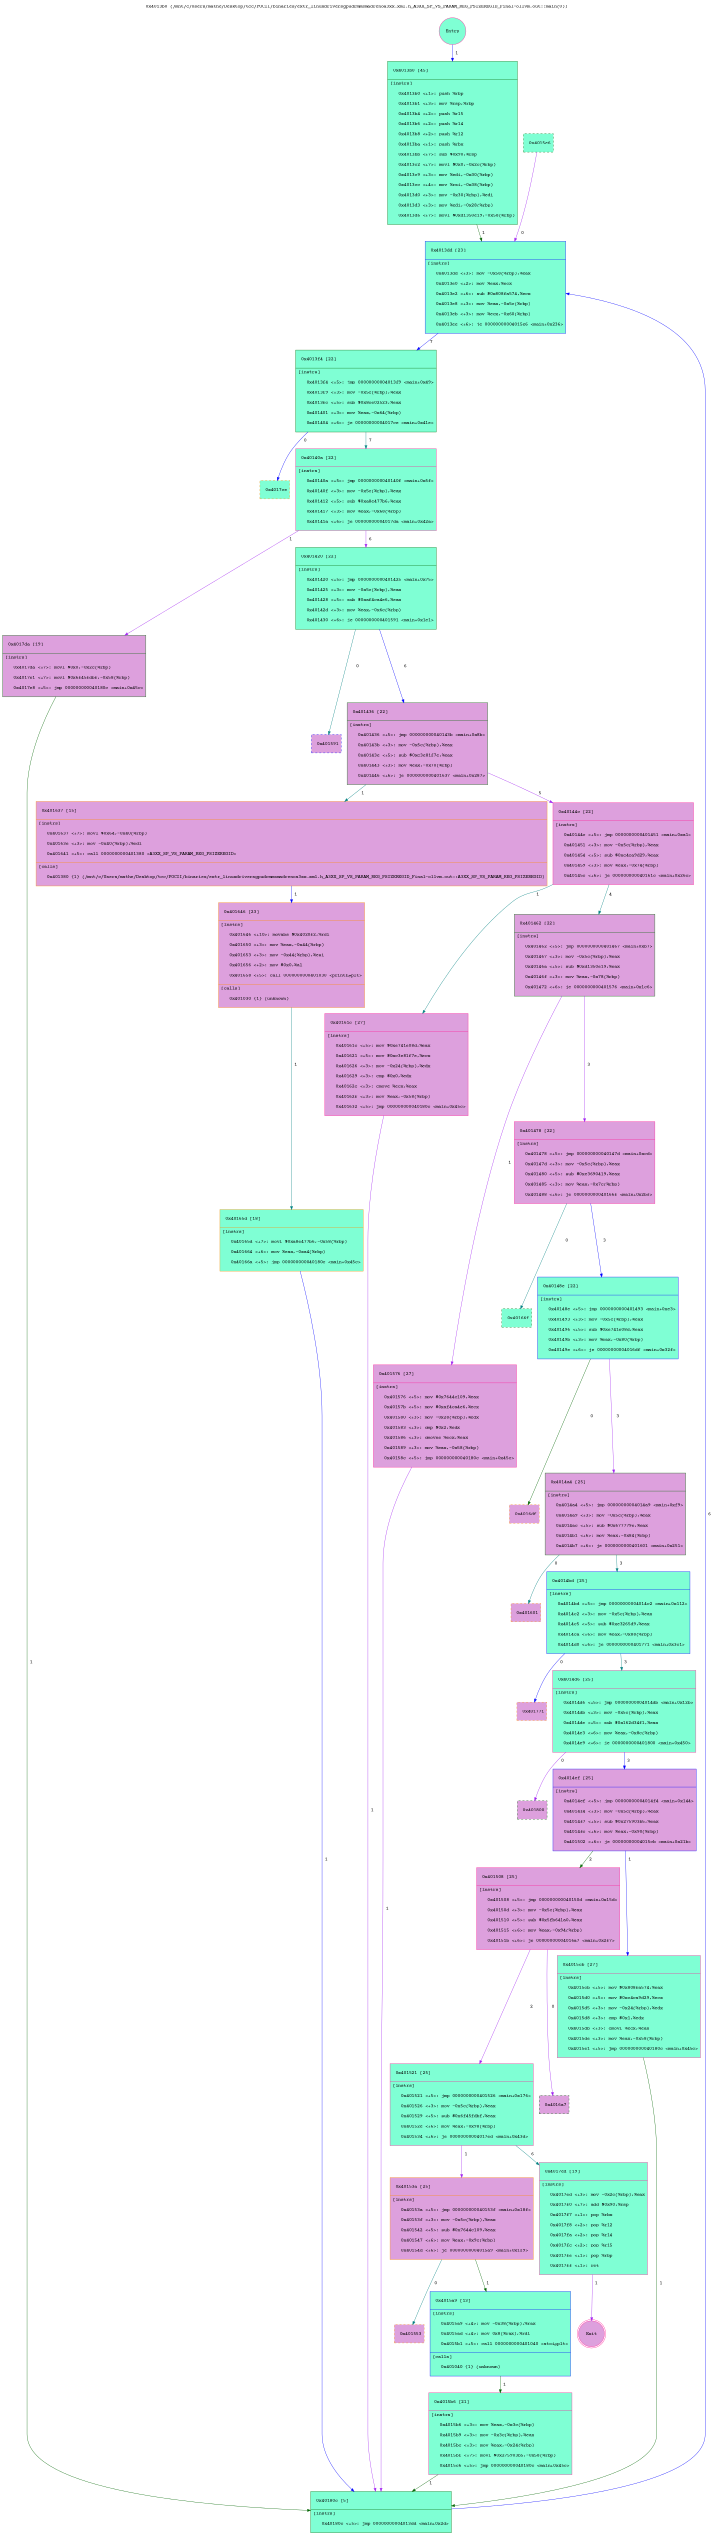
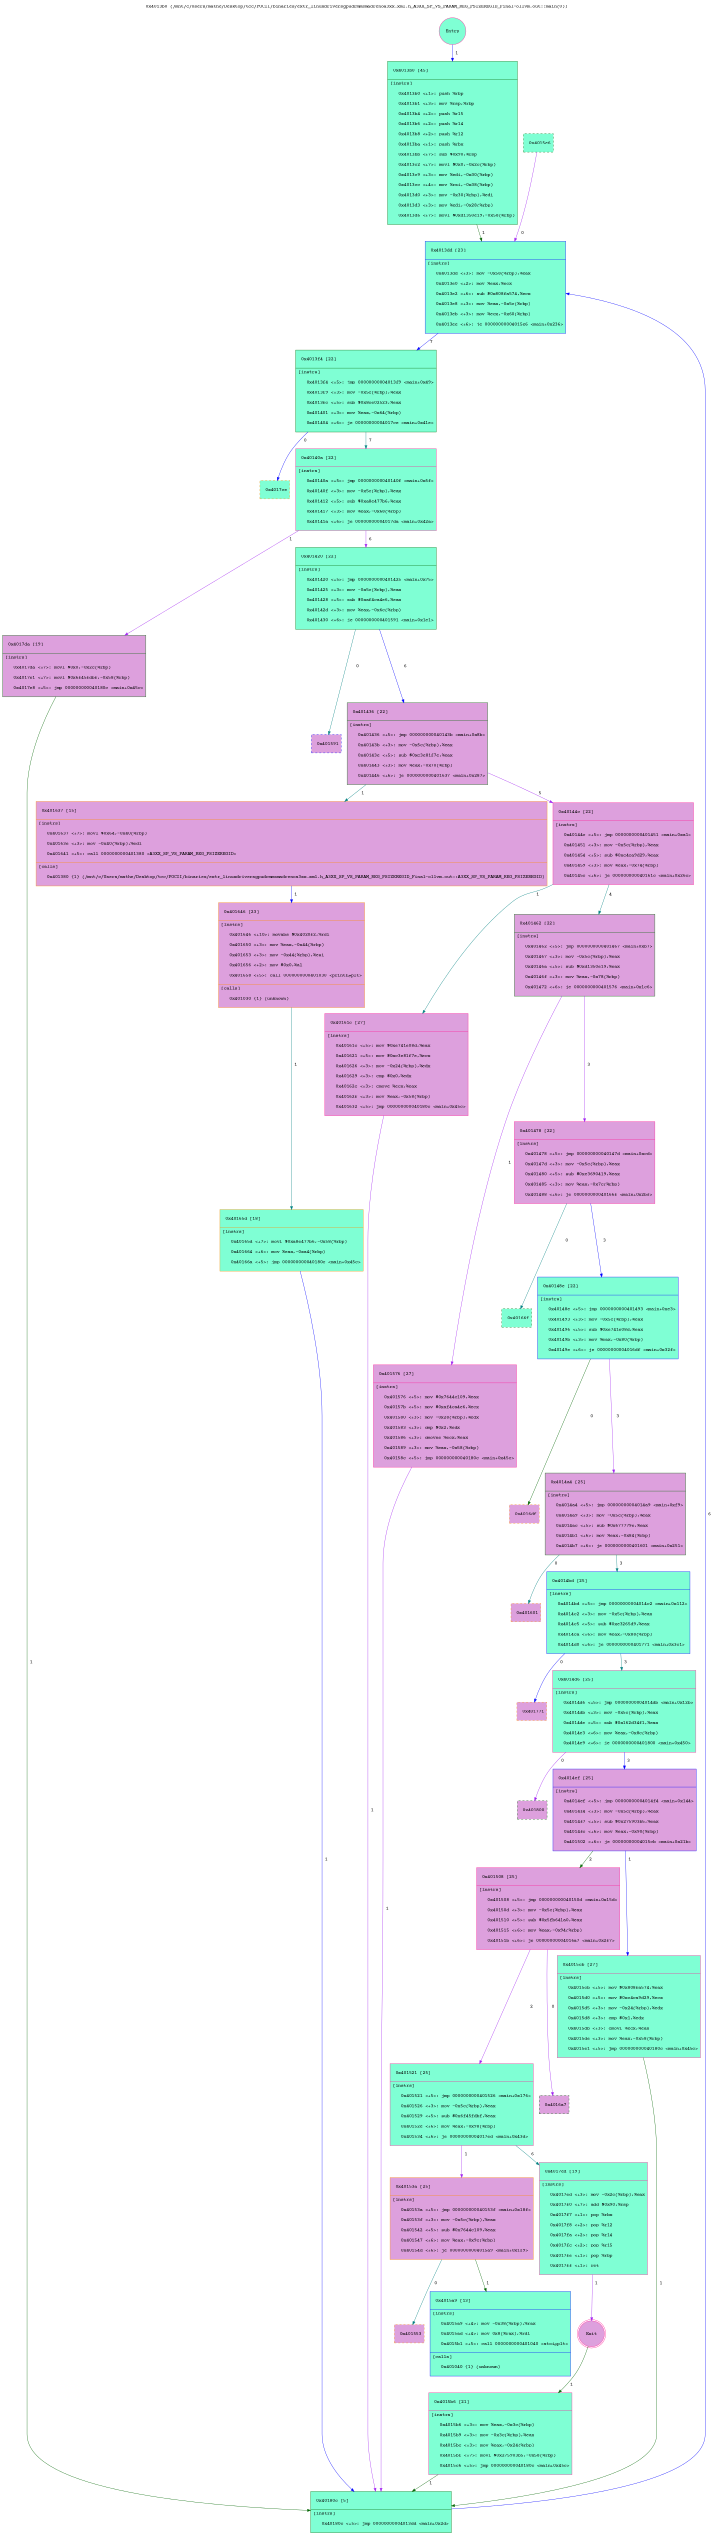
edge "0x4015a9 [13]" -> "0x4015b6 [21]": now "Exit" -> "0x4015b6 [21]"
